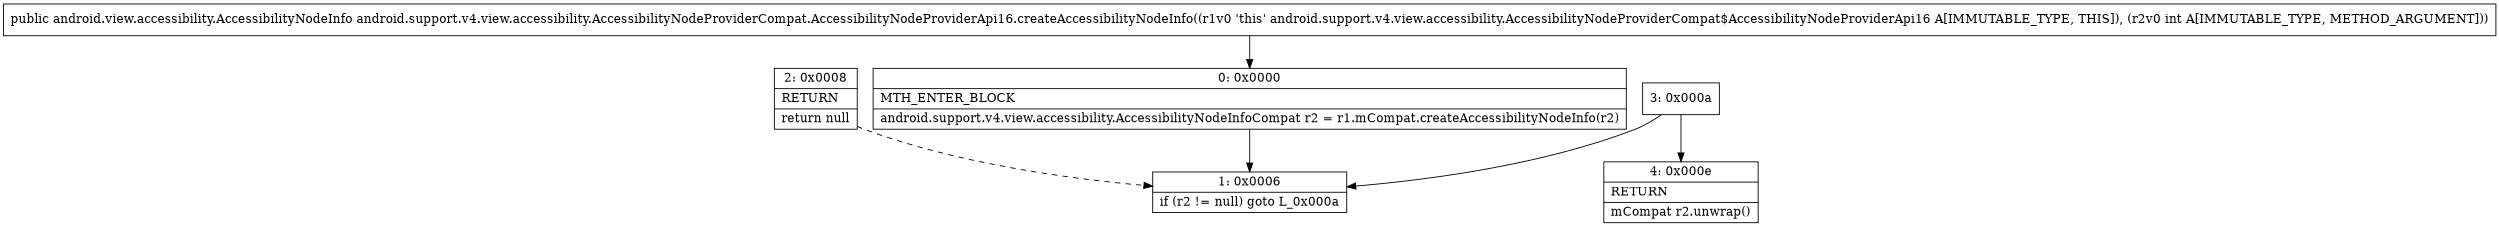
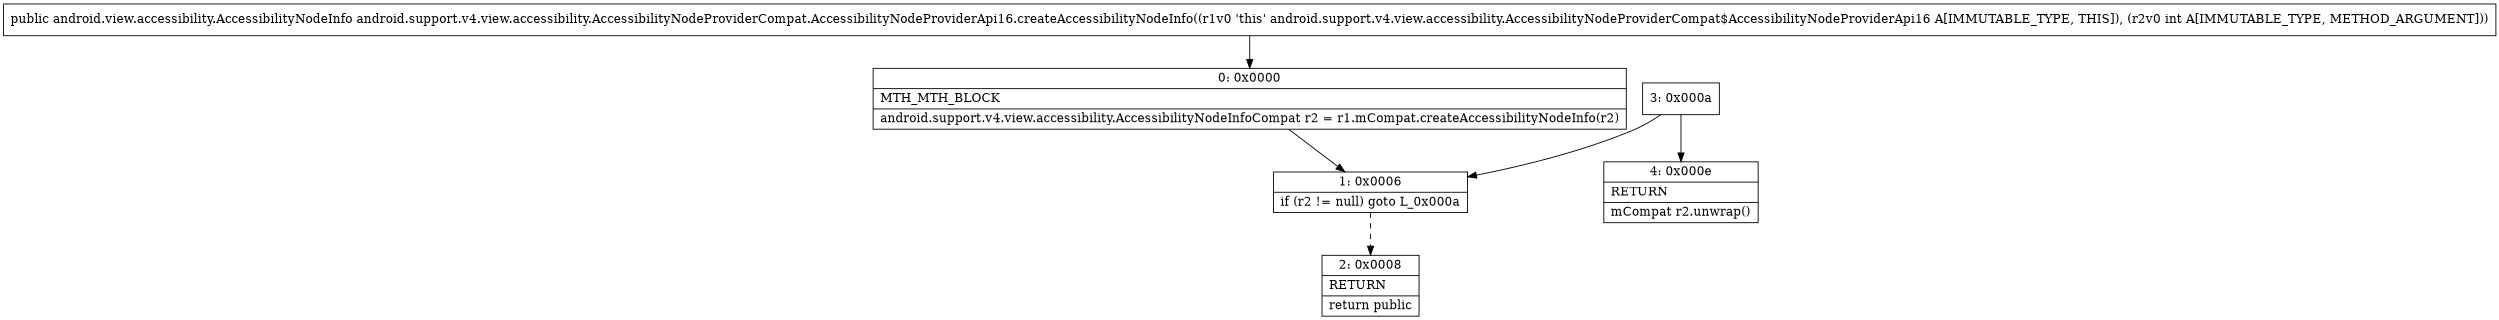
node "0: 0x0000": text "MTH_ENTER_BLOCK" -> "MTH_MTH_BLOCK"
node "2: 0x0008": text "return null" -> "return public"
edge "2: 0x0008" -> "1: 0x0006": reversed
